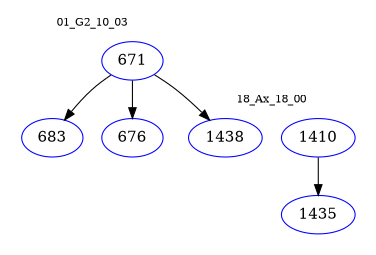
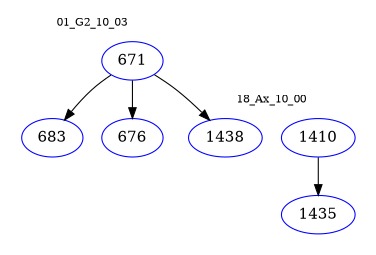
cluster "18_Ax_18_00": label "18_Ax_18_00" -> "18_Ax_10_00"
